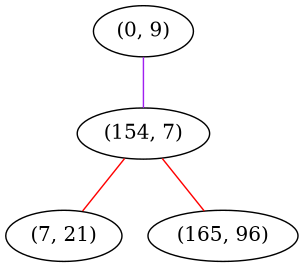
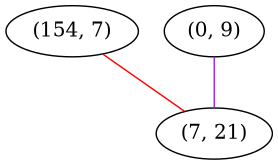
edge "(0, 9)" -- "(154, 7)": now "(0, 9)" -- "(7, 21)"
node "(165, 96)": removed
